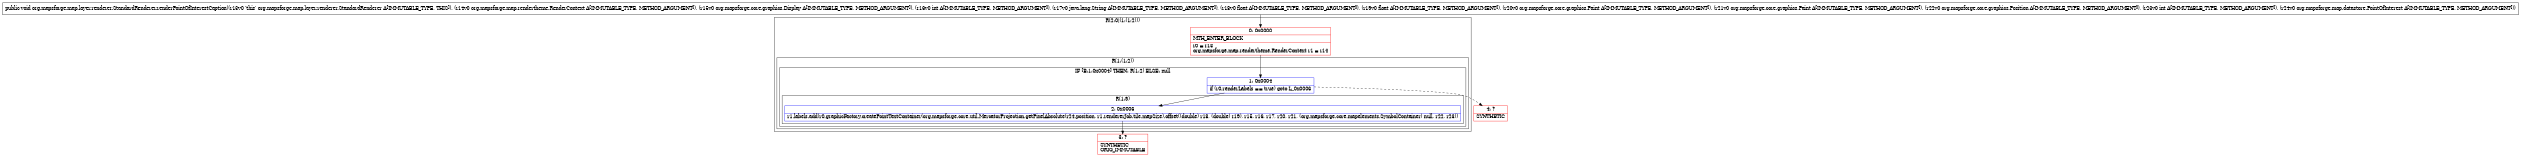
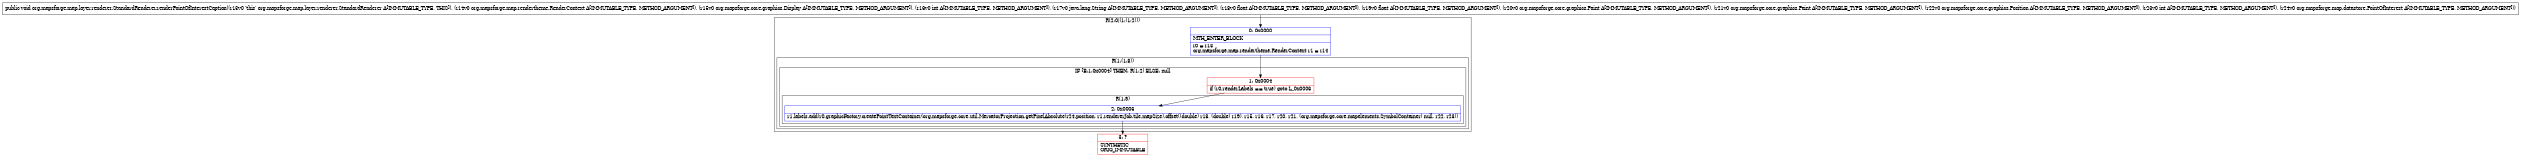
node "0: 0x0000": color red -> blue
cluster "R(1:(1:2))": label "R(1:(1:2))" -> "R(1:(1:8))"
node "1: 0x0004": color blue -> red
node "4: ?": removed
